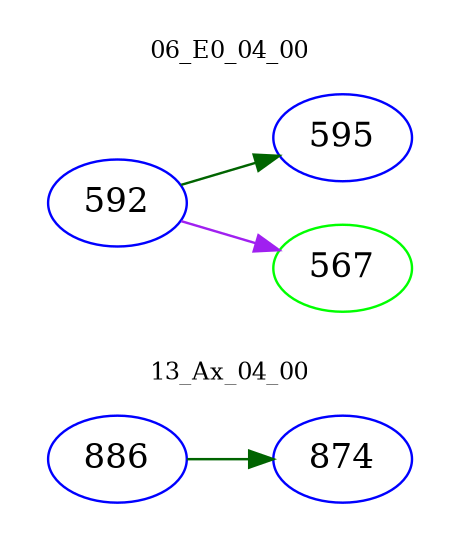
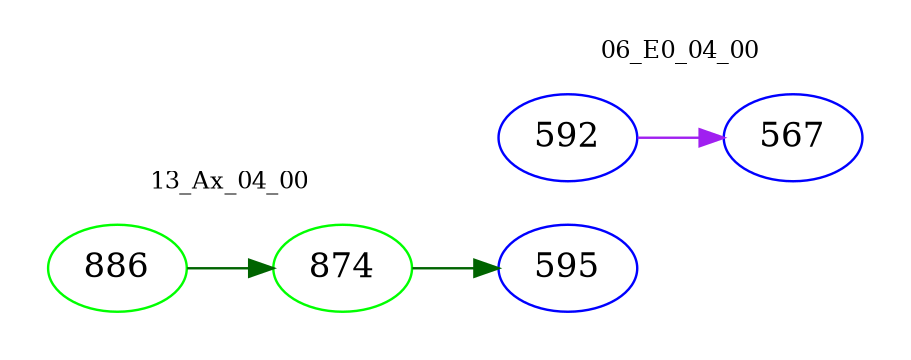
edge "592" -> "595": now "874" -> "595"
node "567": color green -> blue
node "886": color blue -> green
node "874": color blue -> green
